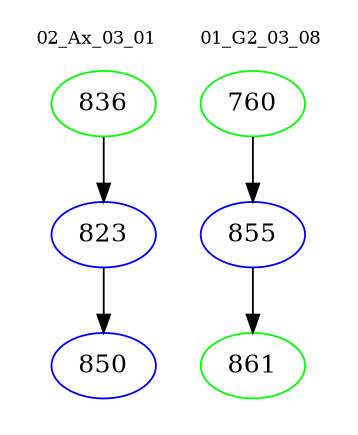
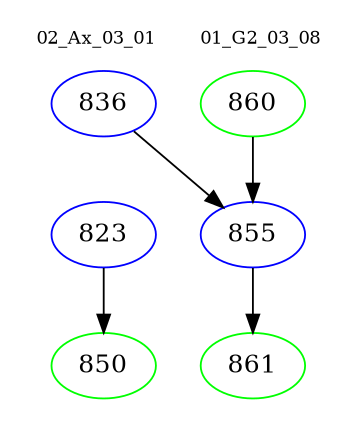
node "836": color green -> blue
node "760": label "760" -> "860"
edge "836" -> "823": now "836" -> "855"
node "850": color blue -> green
